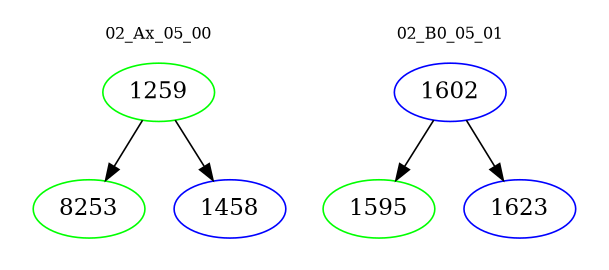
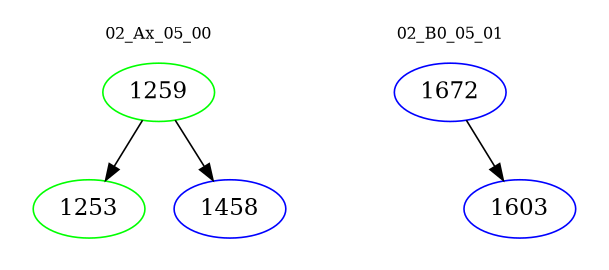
node "1602": label "1602" -> "1672"
node "8253": label "8253" -> "1253"
node "1595": removed
node "1623": label "1623" -> "1603"
